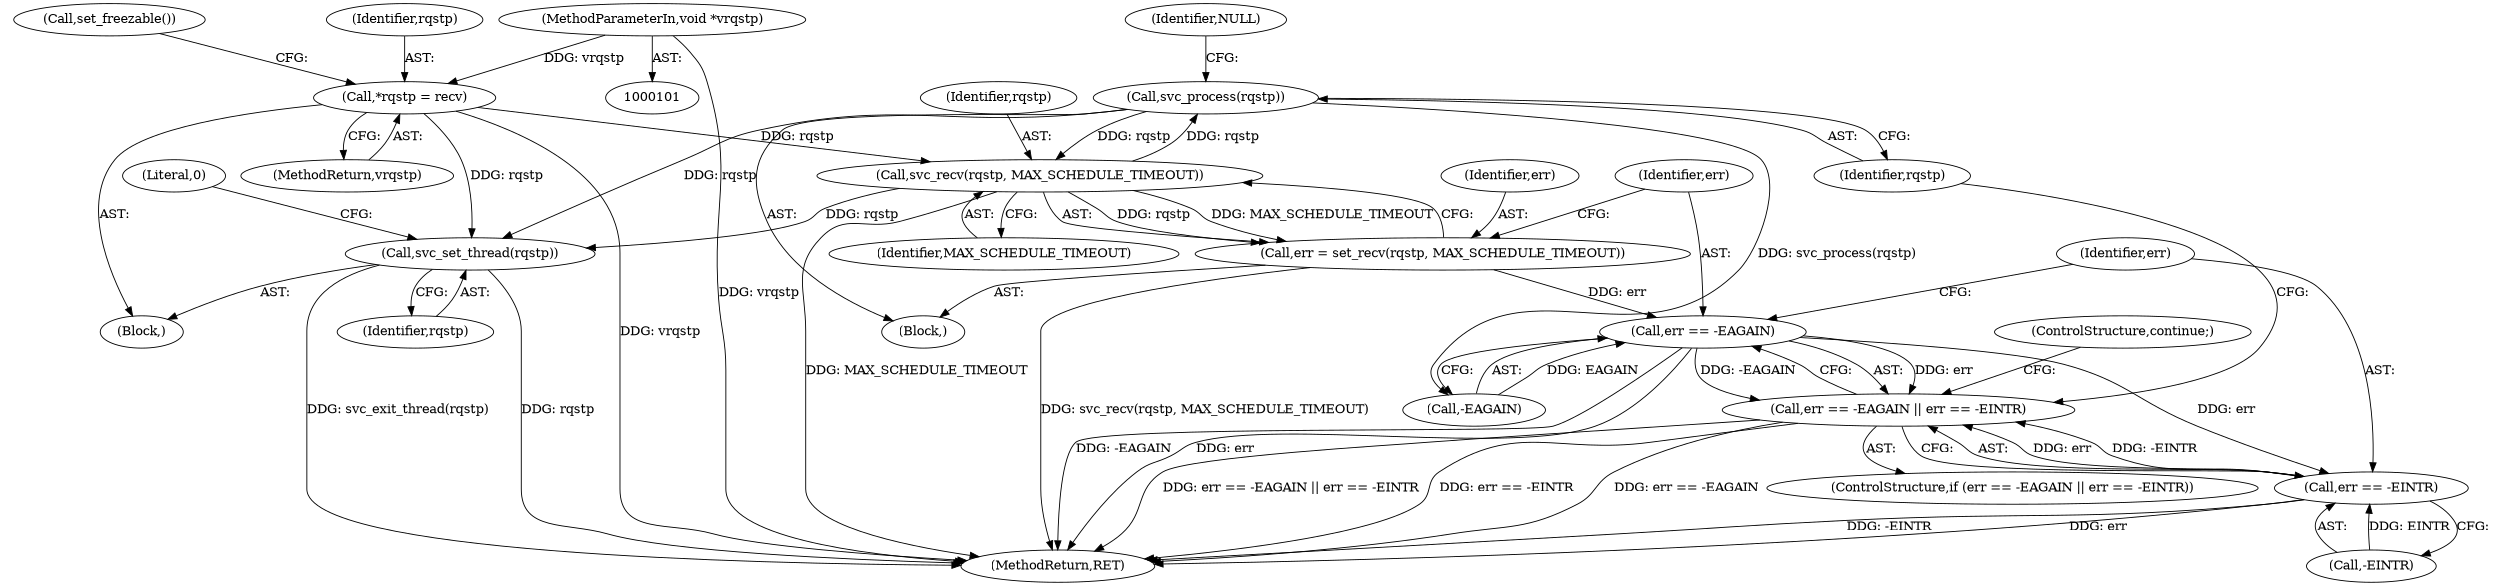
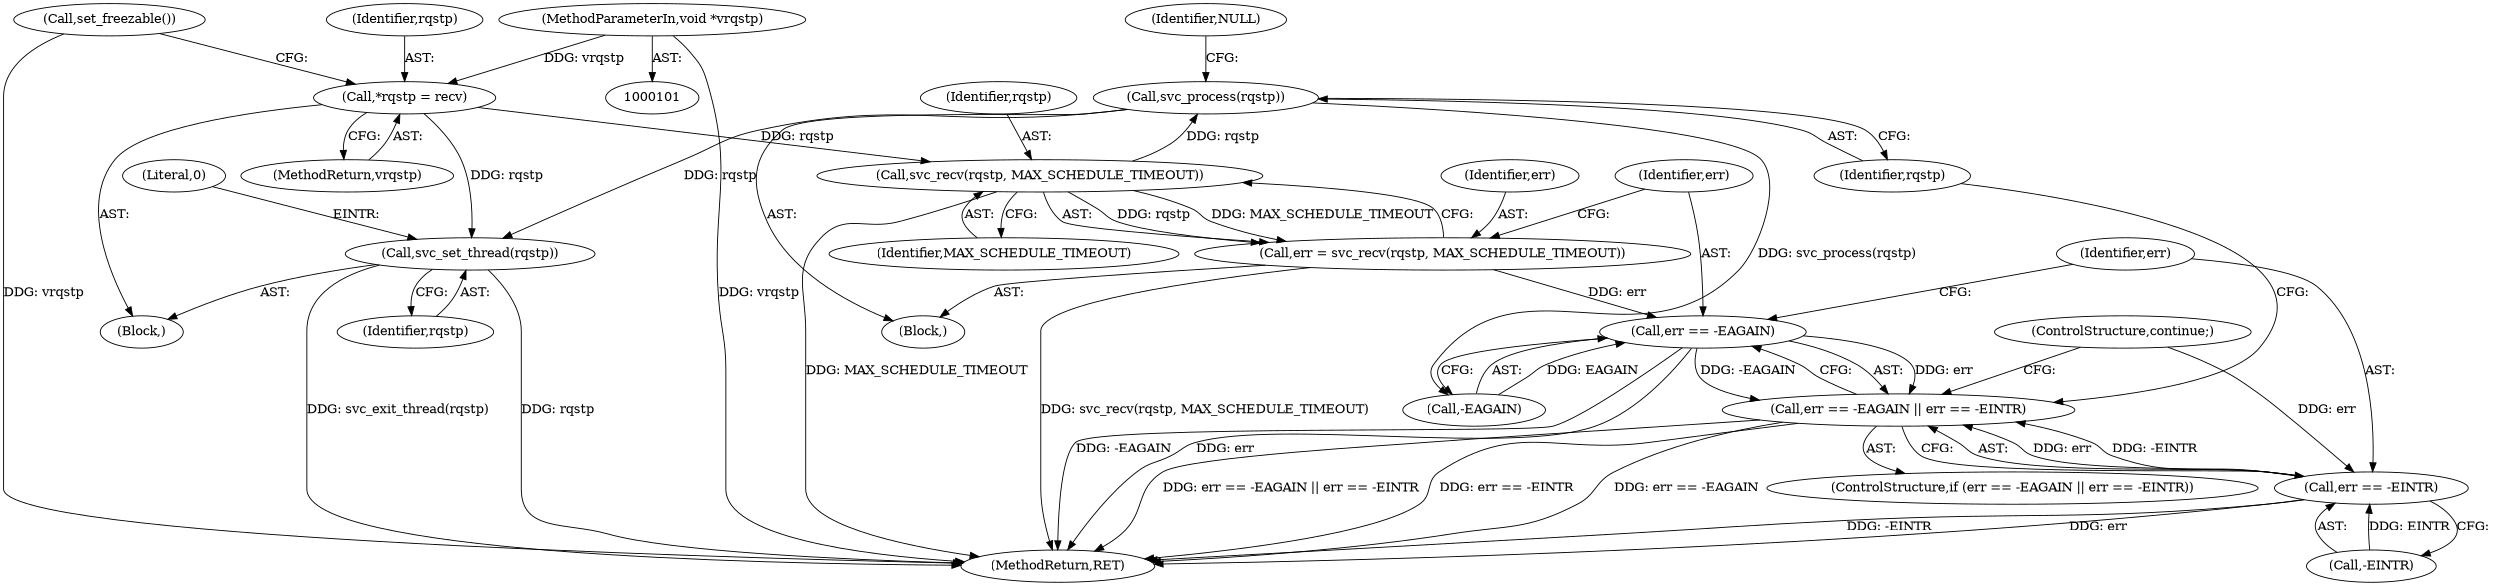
edge "(Call,svc_process(rqstp))" -> "(Call,svc_recv(rqstp, MAX_SCHEDULE_TIMEOUT))": removed, label "DDG: rqstp"
edge "(Literal,0)" -> "(Call,svc_set_thread(rqstp))": label "CFG: " -> "EINTR: "
edge "(Call,svc_recv(rqstp, MAX_SCHEDULE_TIMEOUT))" -> "(Call,svc_set_thread(rqstp))": removed, label "DDG: rqstp"
node "(Call,err = set_recv(rqstp, MAX_SCHEDULE_TIMEOUT))": label "(Call,err = set_recv(rqstp, MAX_SCHEDULE_TIMEOUT))" -> "(Call,err = svc_recv(rqstp, MAX_SCHEDULE_TIMEOUT))"
edge "(Call,err == -EAGAIN)" -> "(Call,err == -EINTR)": now "(ControlStructure,continue;)" -> "(Call,err == -EINTR)"
edge "(Call,*rqstp = recv)" -> "(MethodReturn,RET)": now "(Call,set_freezable())" -> "(MethodReturn,RET)"
